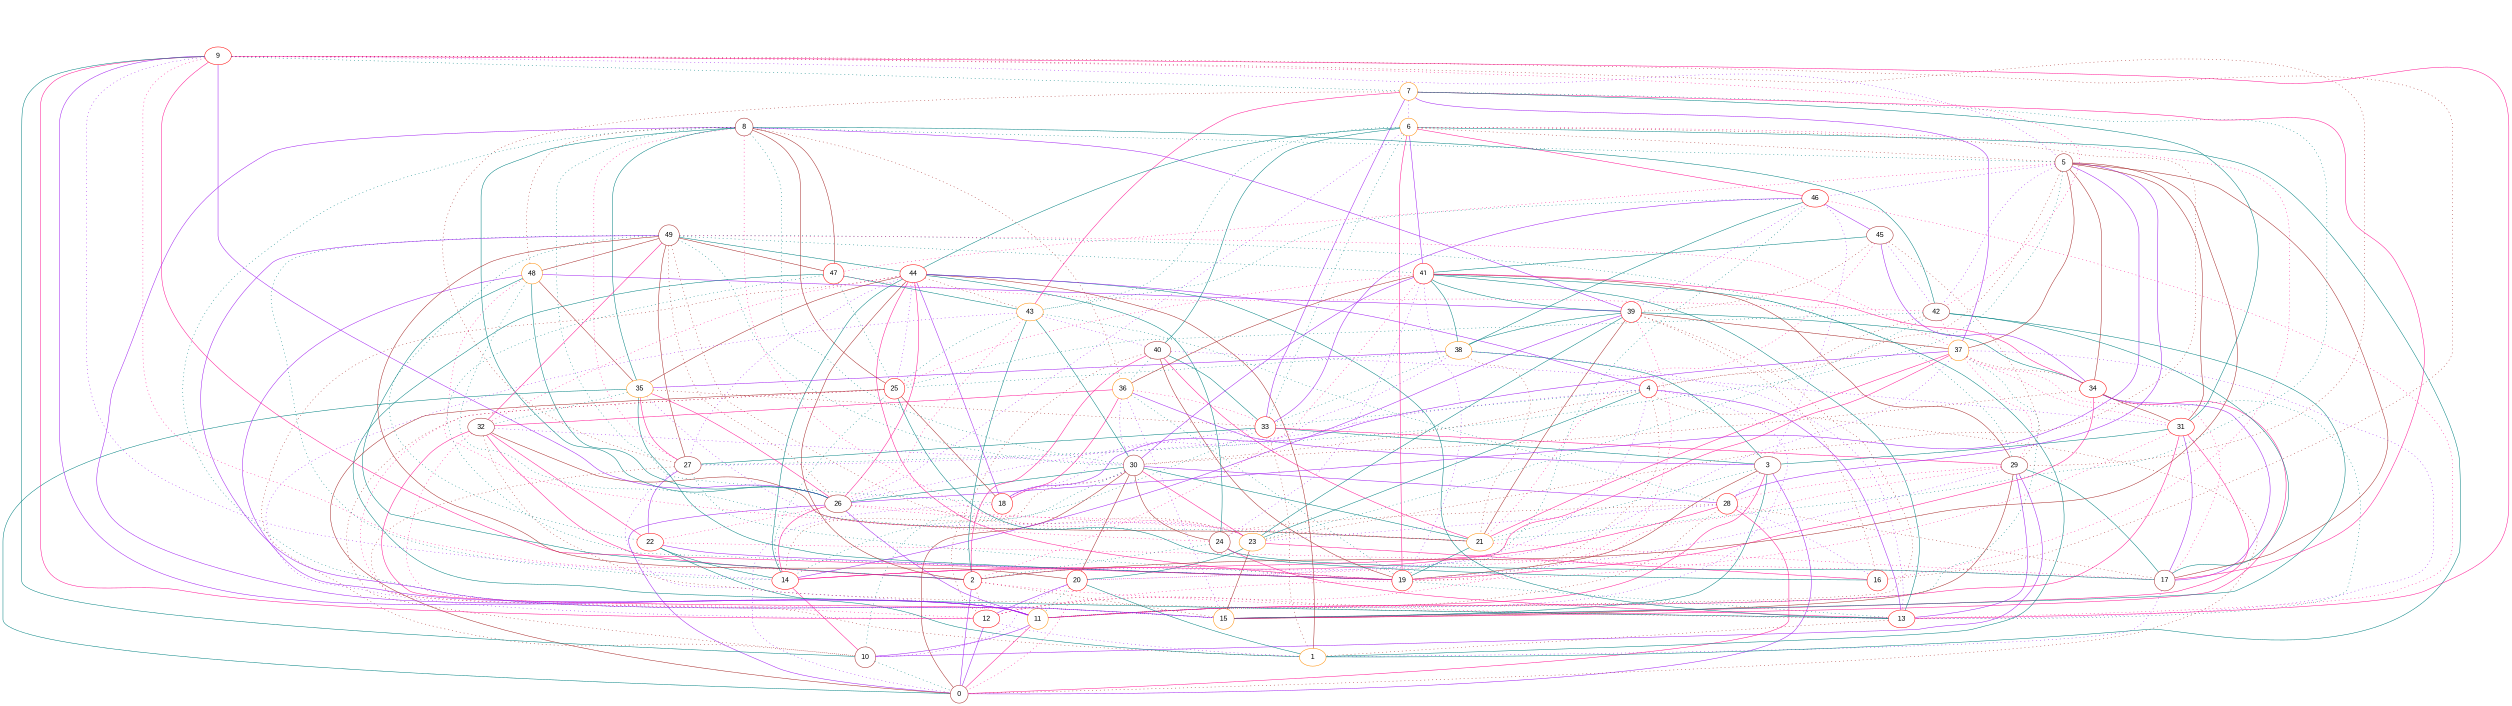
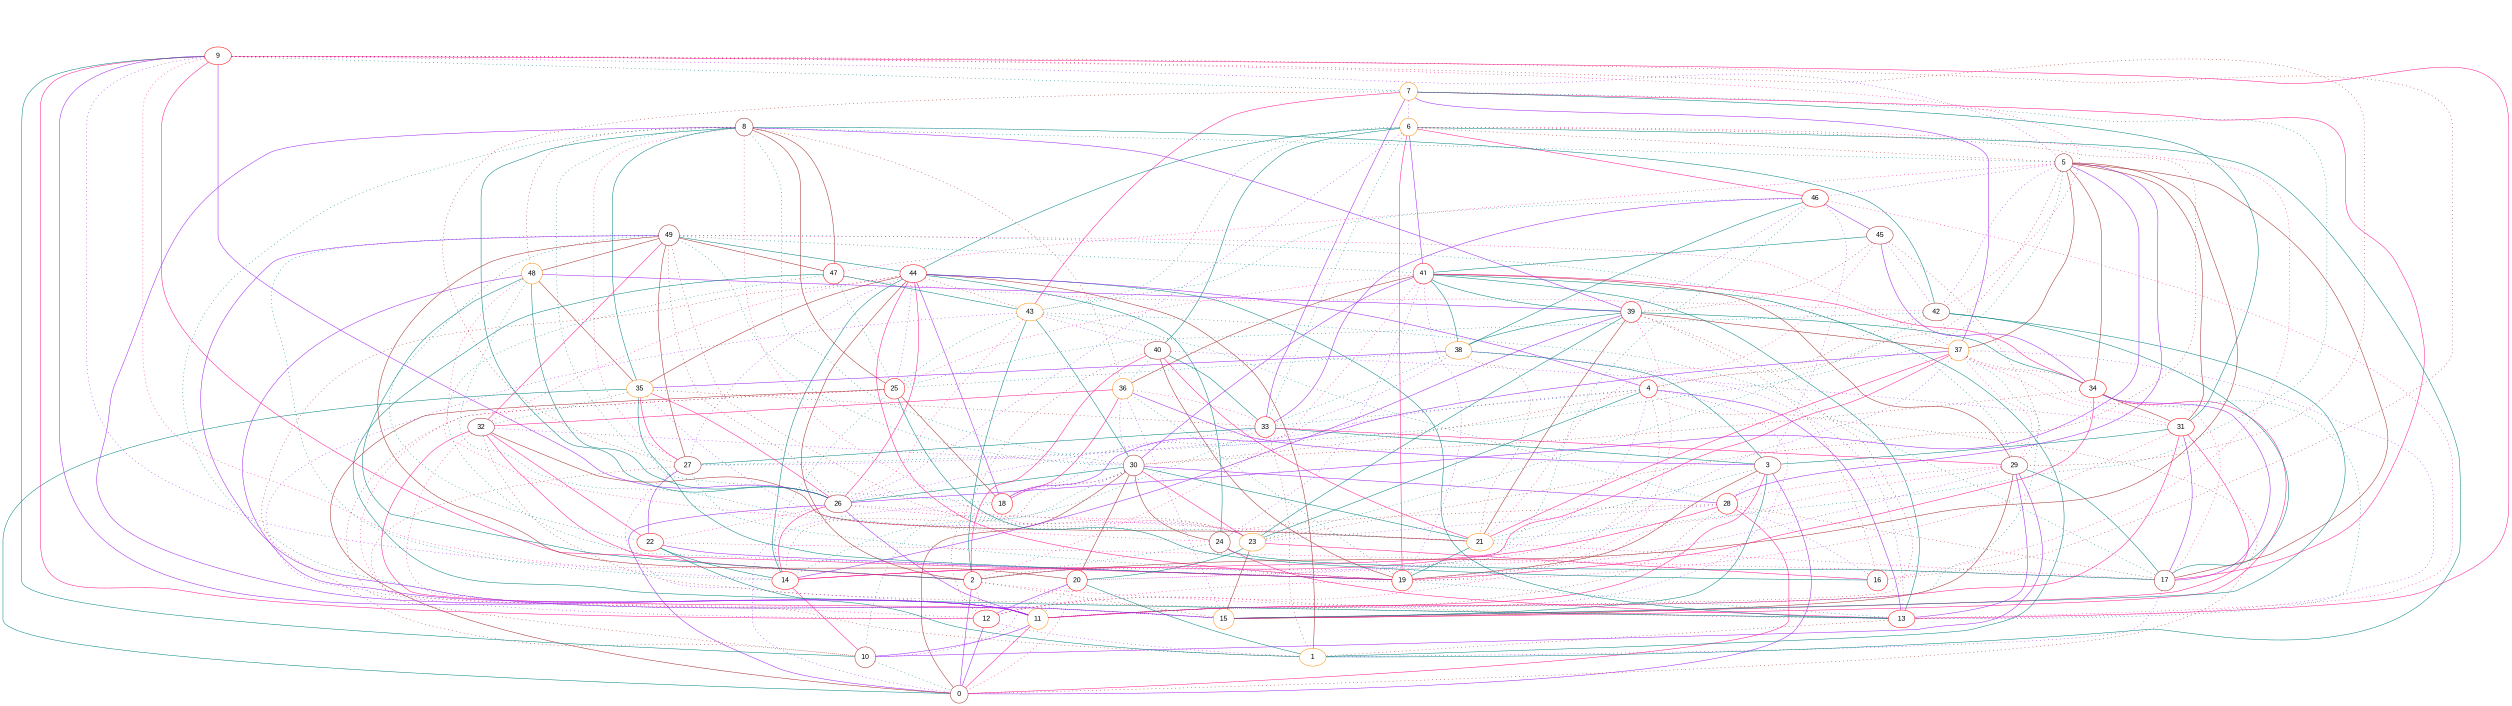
edge "43" -- "17": added
